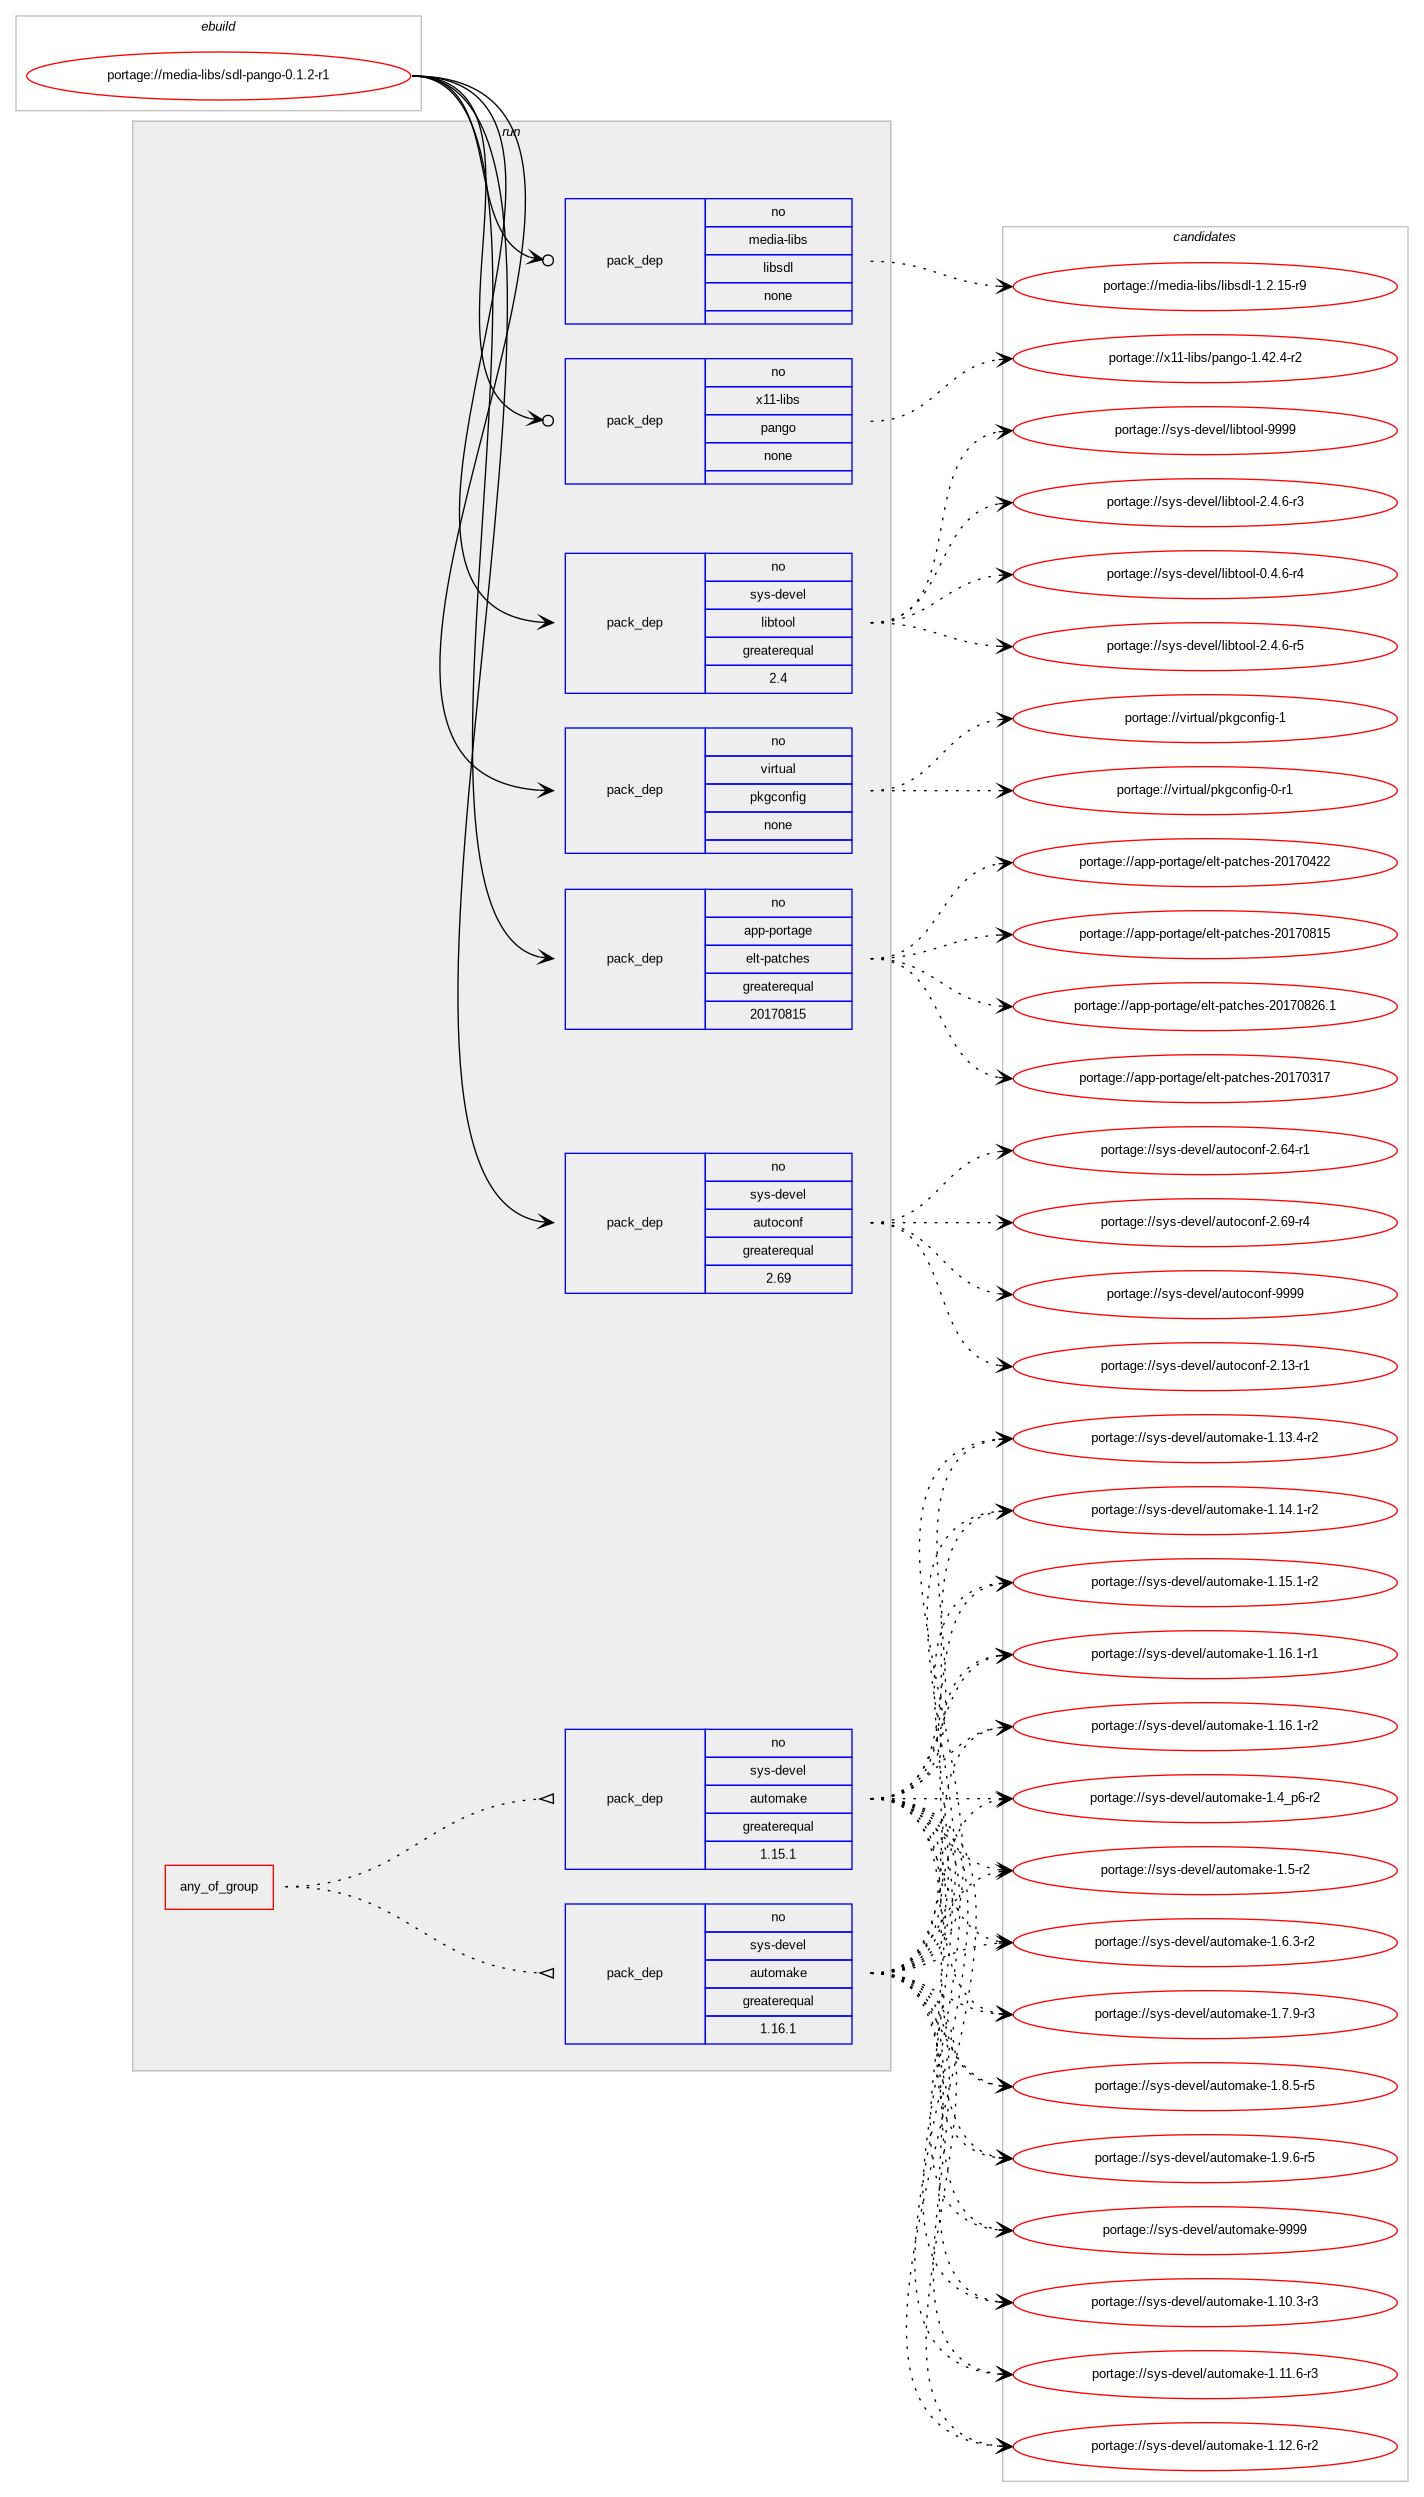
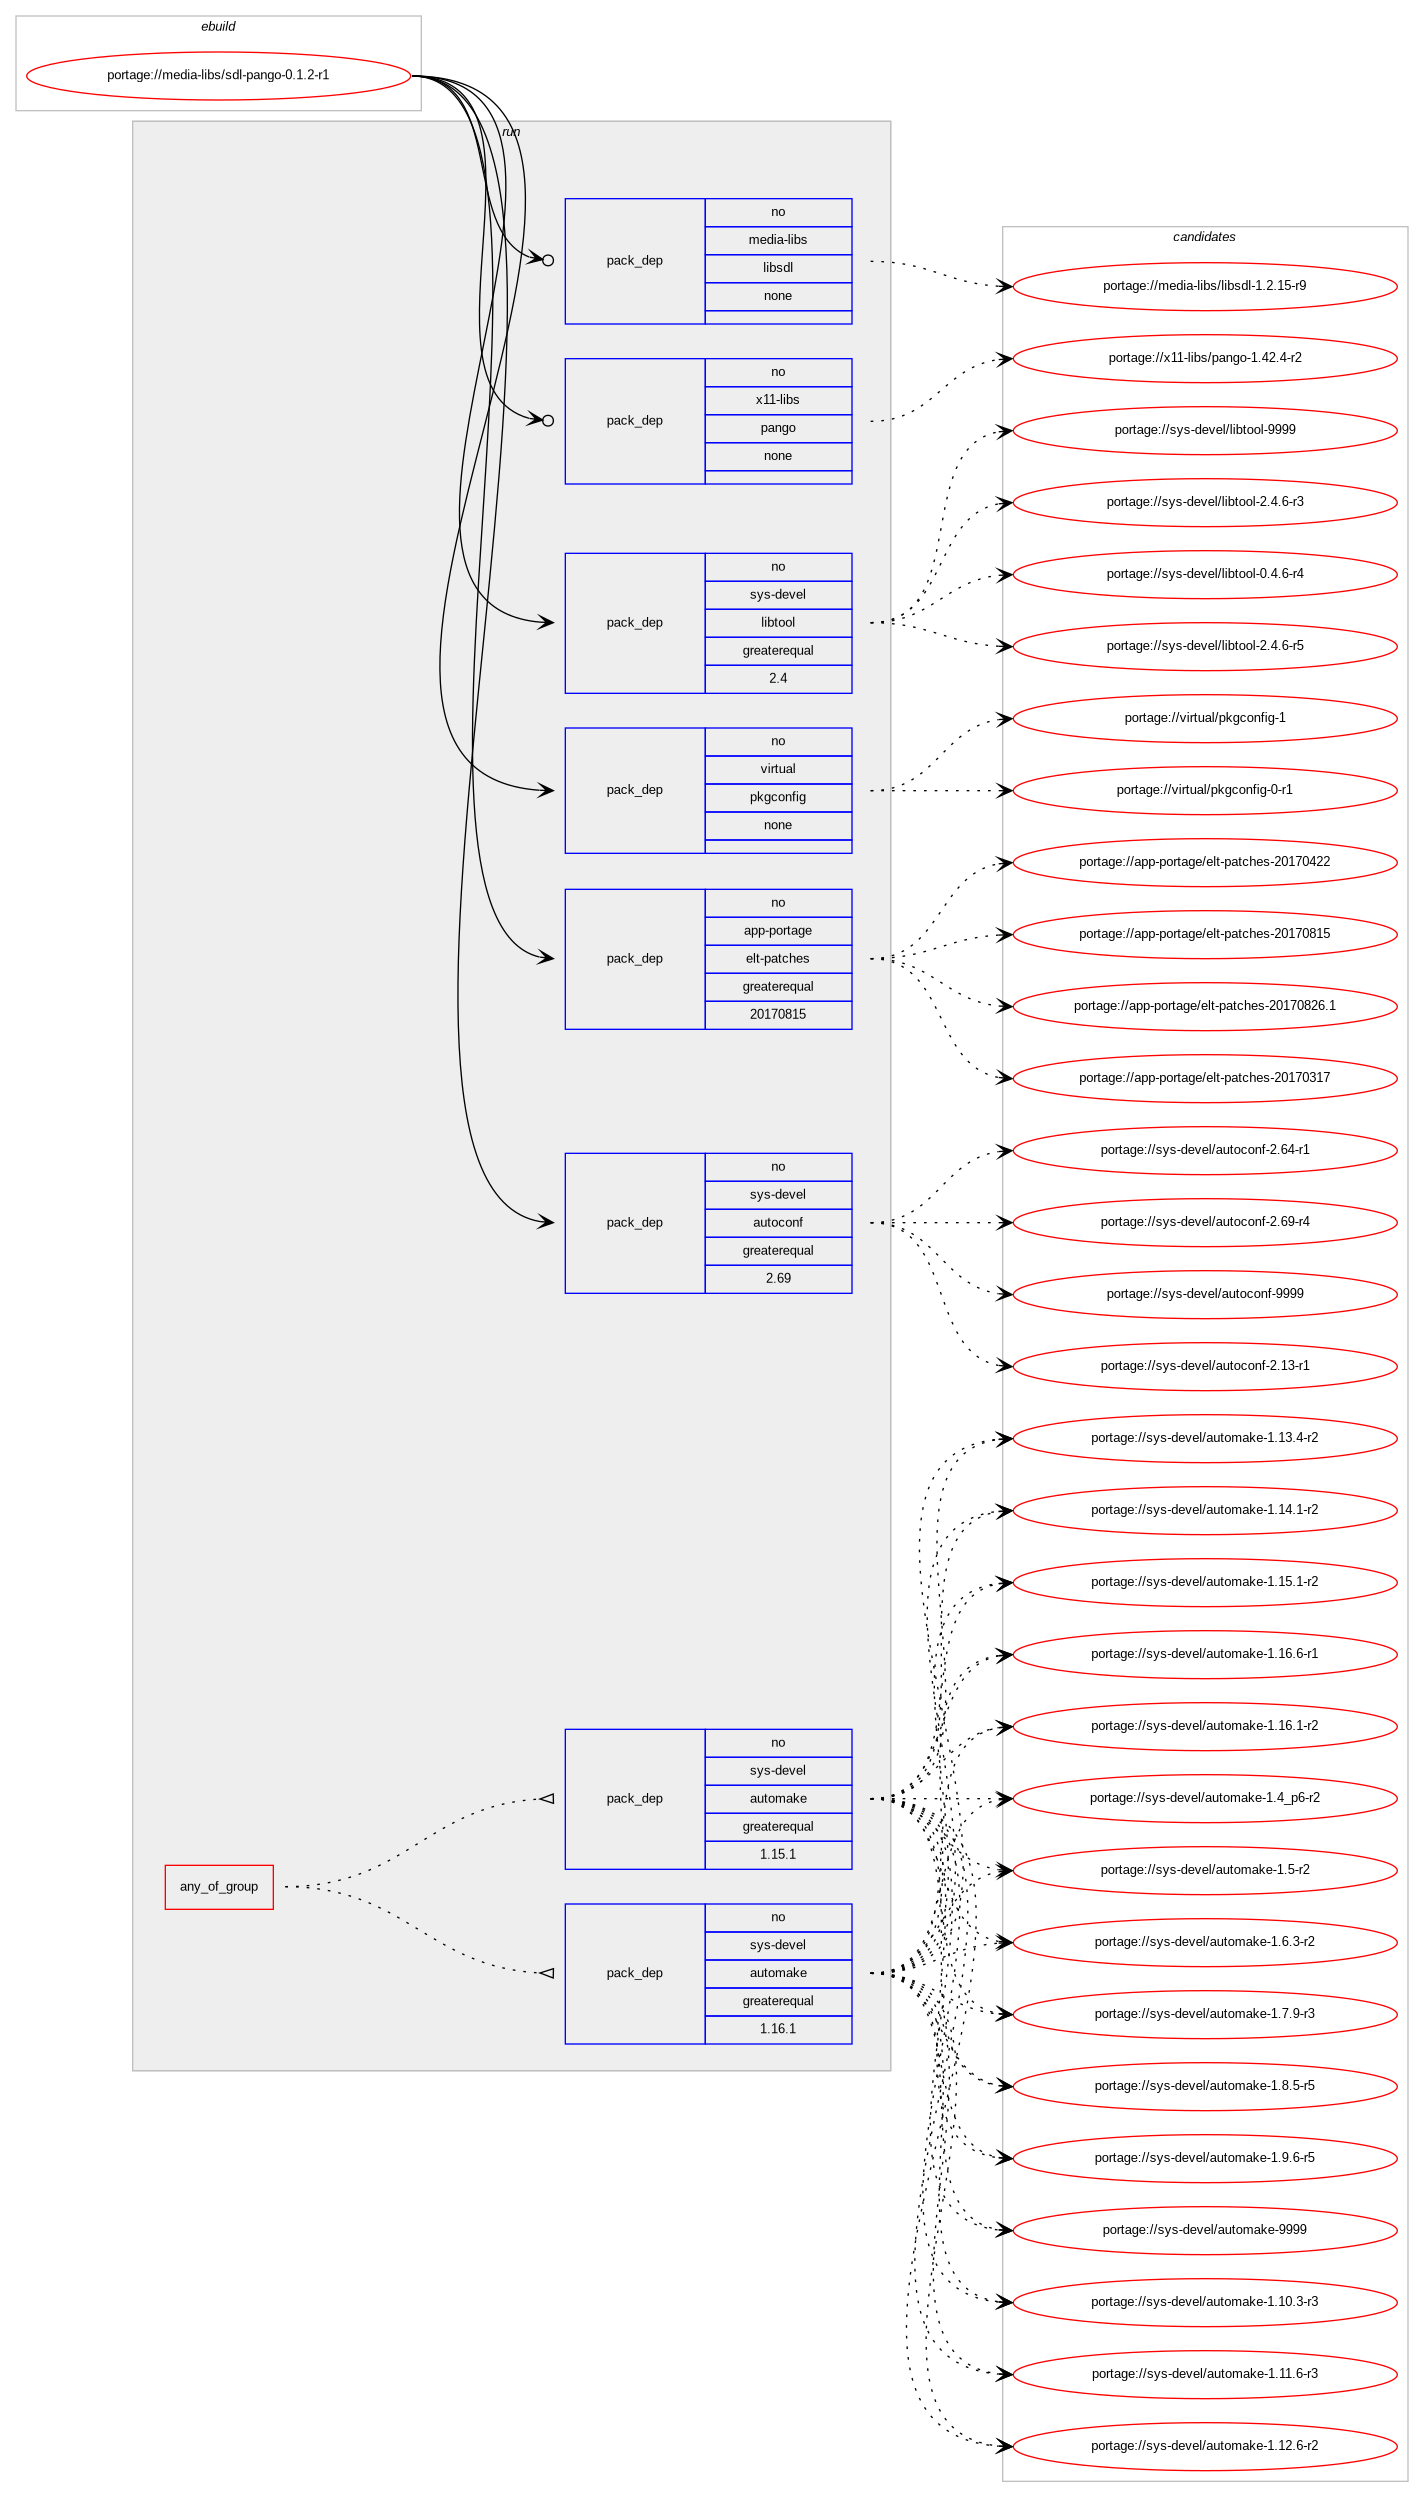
node "portage://sys-devel/automake-1.16.1-r1": label "portage://sys-devel/automake-1.16.1-r1" -> "portage://sys-devel/automake-1.16.6-r1"
